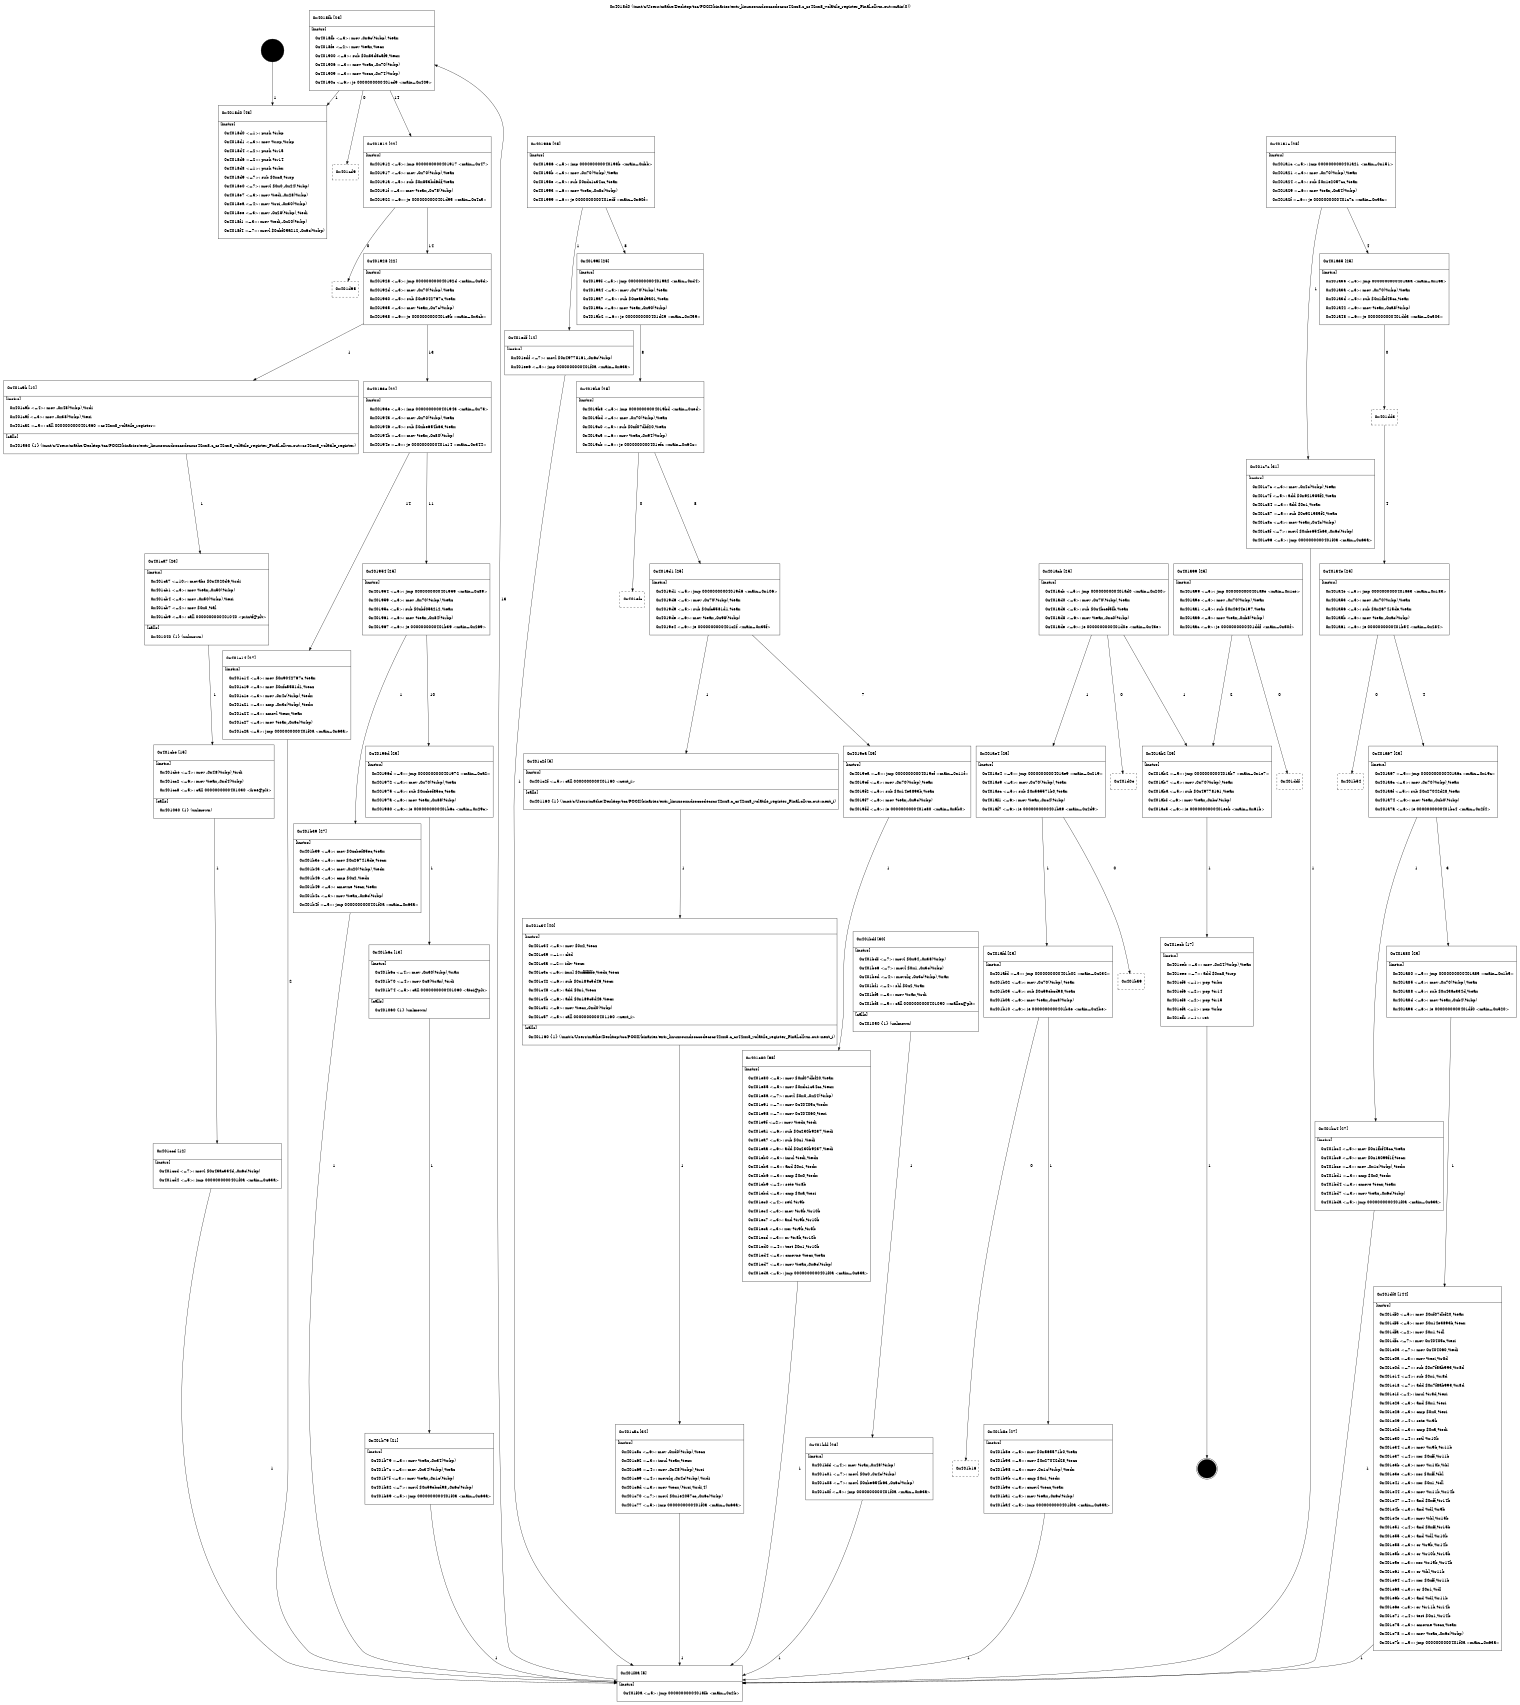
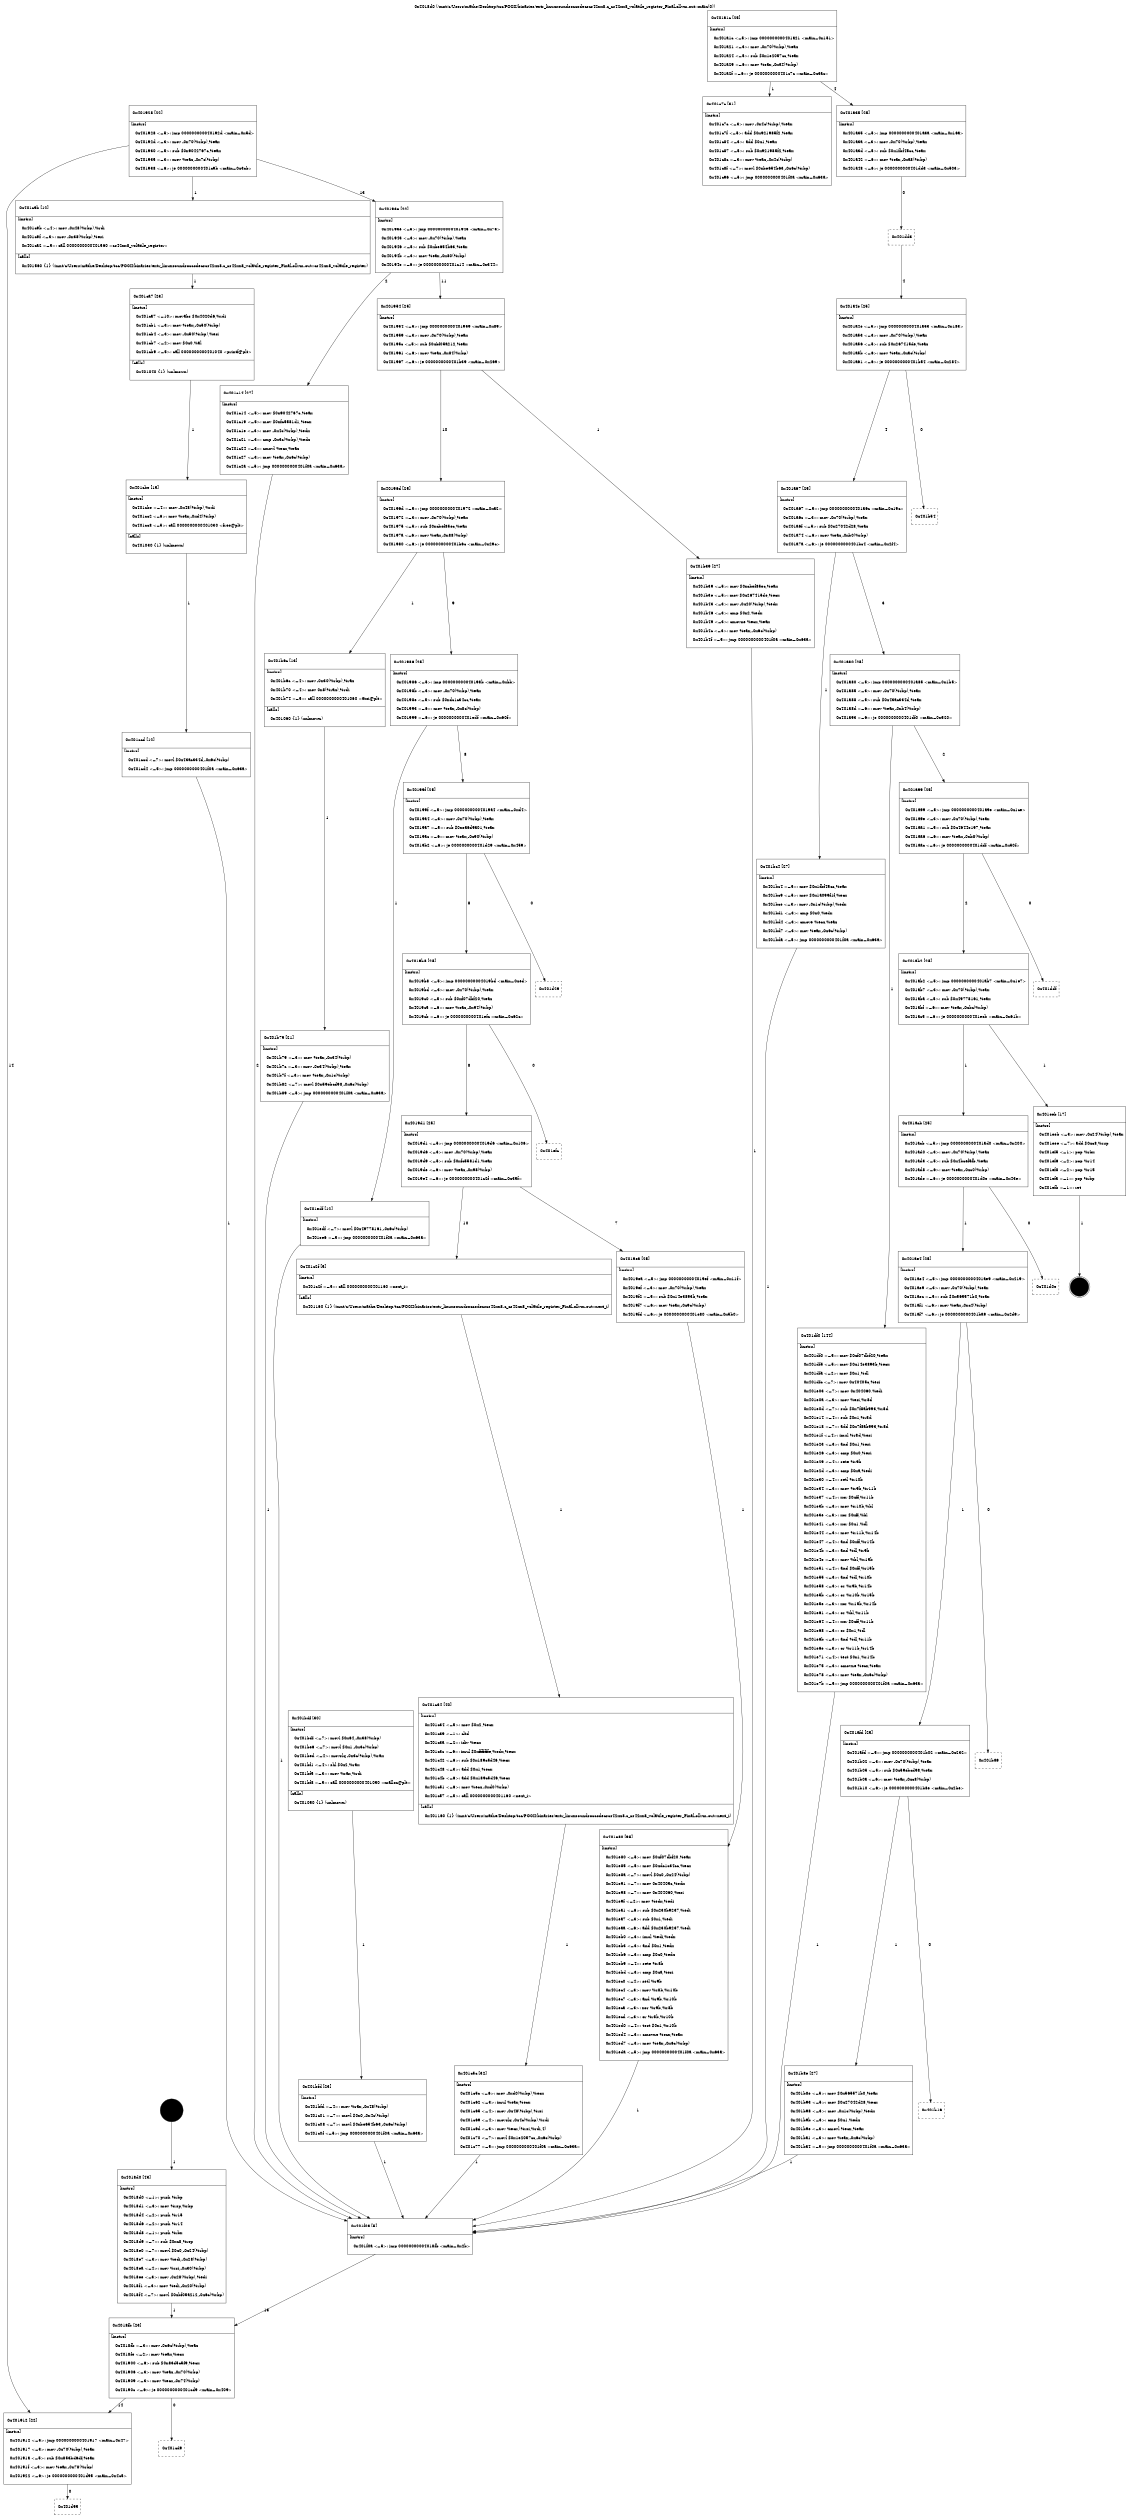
edge "0x4018fb [23]" -> "0x4018d0 [43]": reversed
edge "0x401912 [22]" -> "0x401928 [22]": reversed
edge "0x40193e [22]" -> "0x401c14 [27]": label " 14" -> " 2"
edge "0x40196d [25]" -> "0x401986 [25]": added, label "9"
edge "0x401acb [25]" -> "0x401ab2 [25]": reversed
edge "0x4019d1 [25]" -> "0x401c2f [5]": label " 1" -> " 10"
edge "0x401a80 [25]" -> "0x401a99 [25]": added, label "2"
node "0x401d29": added
edge "0x401c7c [31]" -> "0x401f0a [5]": removed, label "1"
